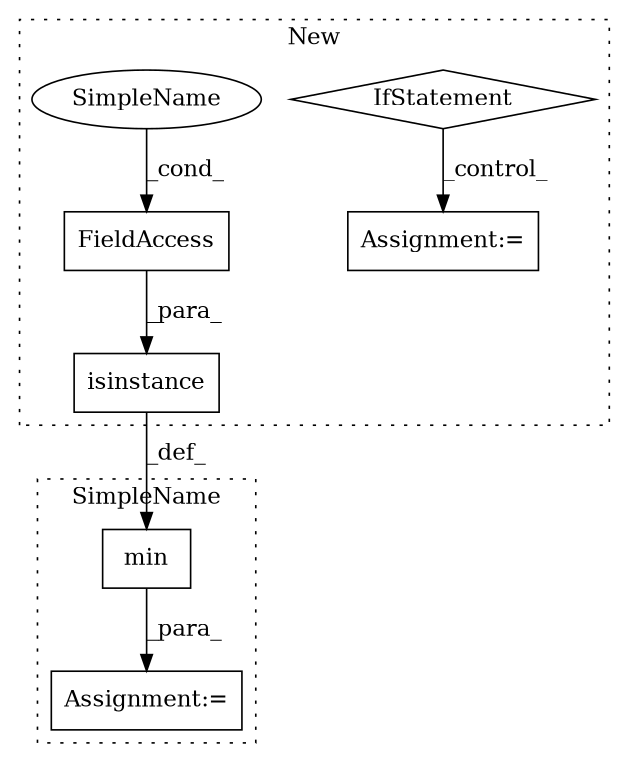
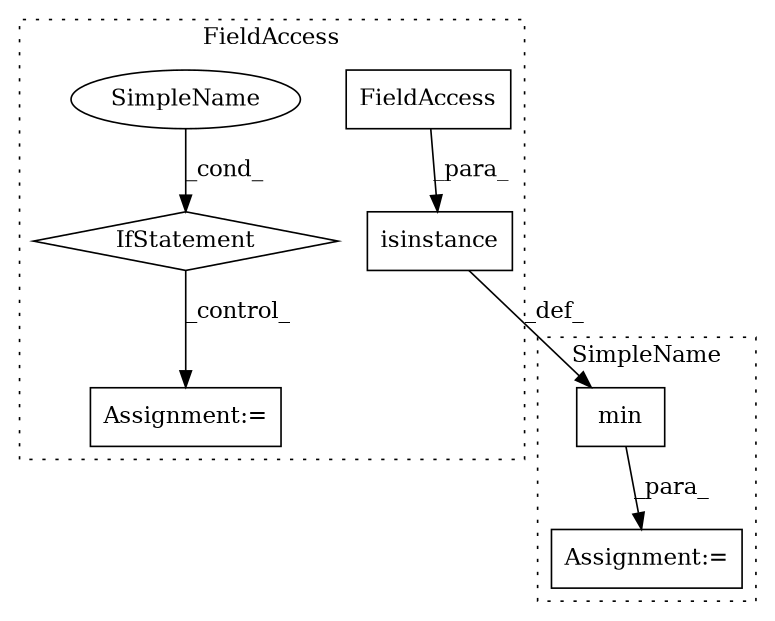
cluster "New": label "New" -> "FieldAccess"
edge "SimpleName" -> "FieldAccess": now "SimpleName" -> "IfStatement"
